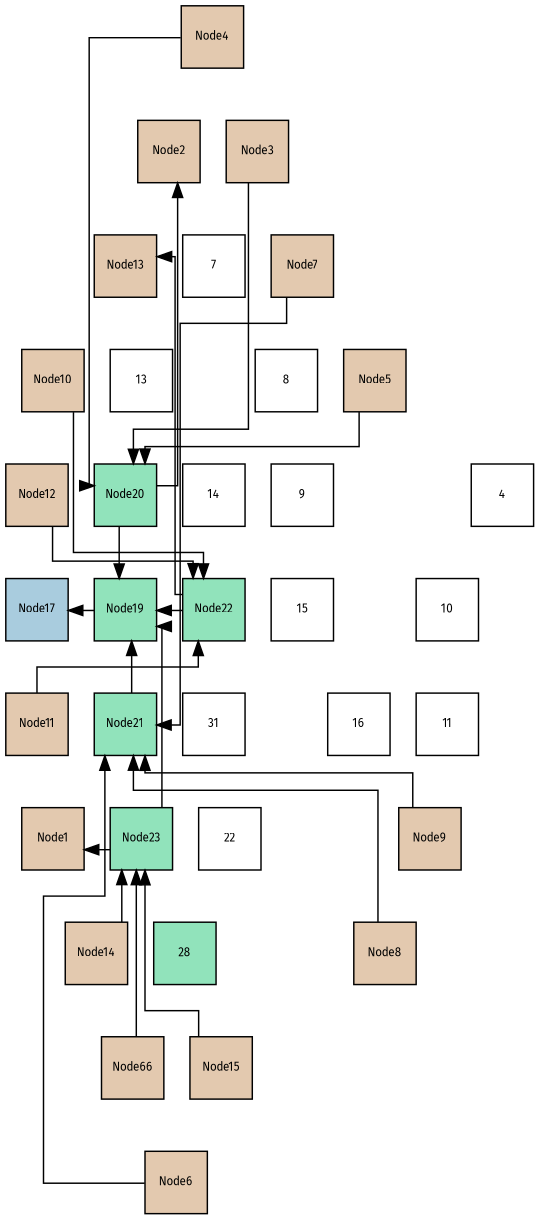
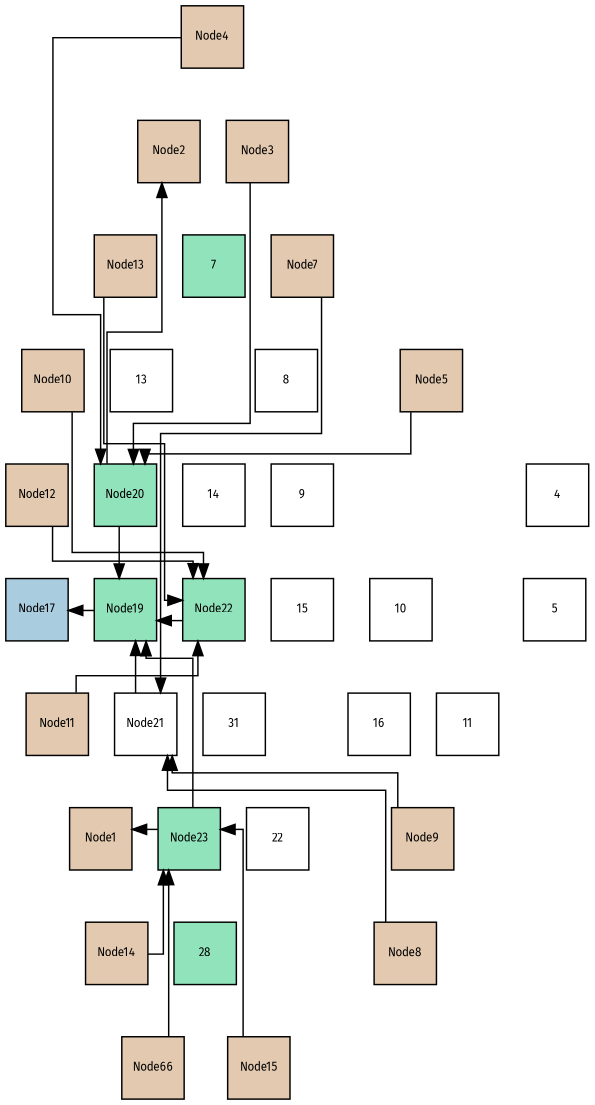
node "7": fillcolor #ffffff -> #91e3bb
edge "Node22" -> "Node13": reversed
node "5": added
node "Node21": fillcolor #91e3bb -> #ffffff
node "Node6": removed
